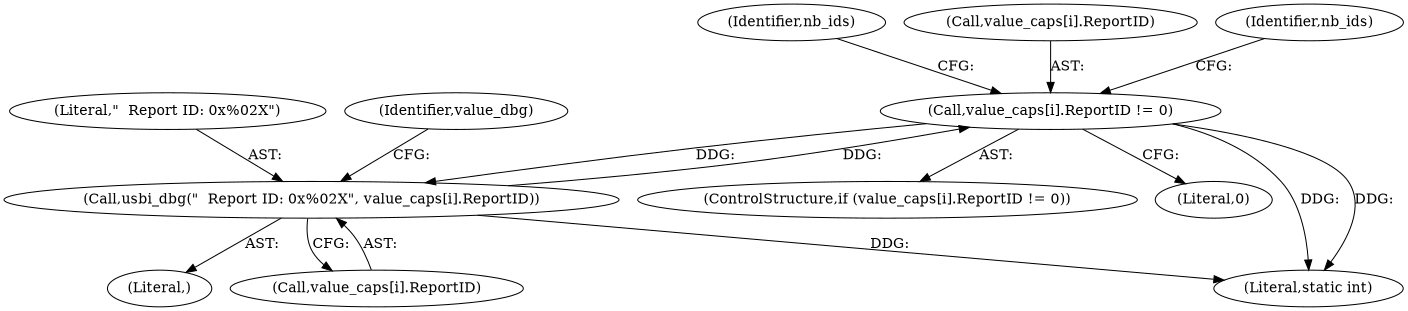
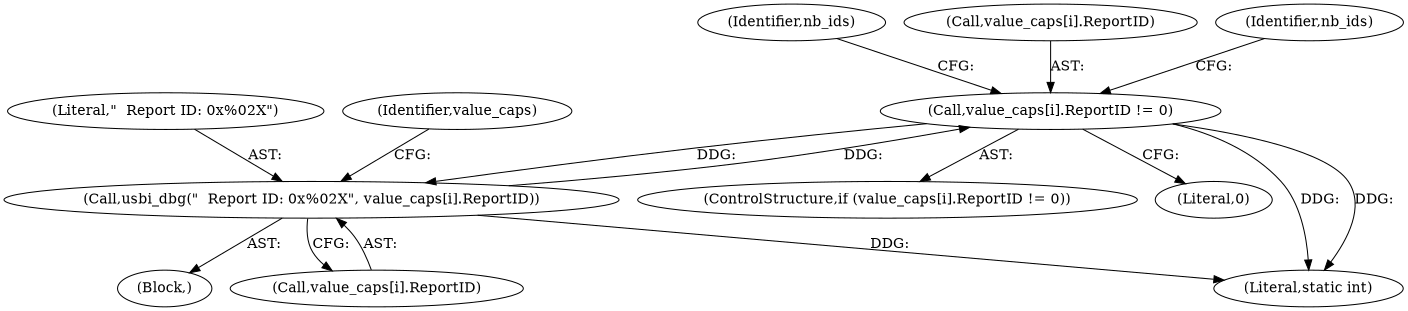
node "(Identifier,value_dbg)": label "(Identifier,value_dbg)" -> "(Identifier,value_caps)"
node "(Literal,)": label "(Literal,)" -> "(Block,)"
